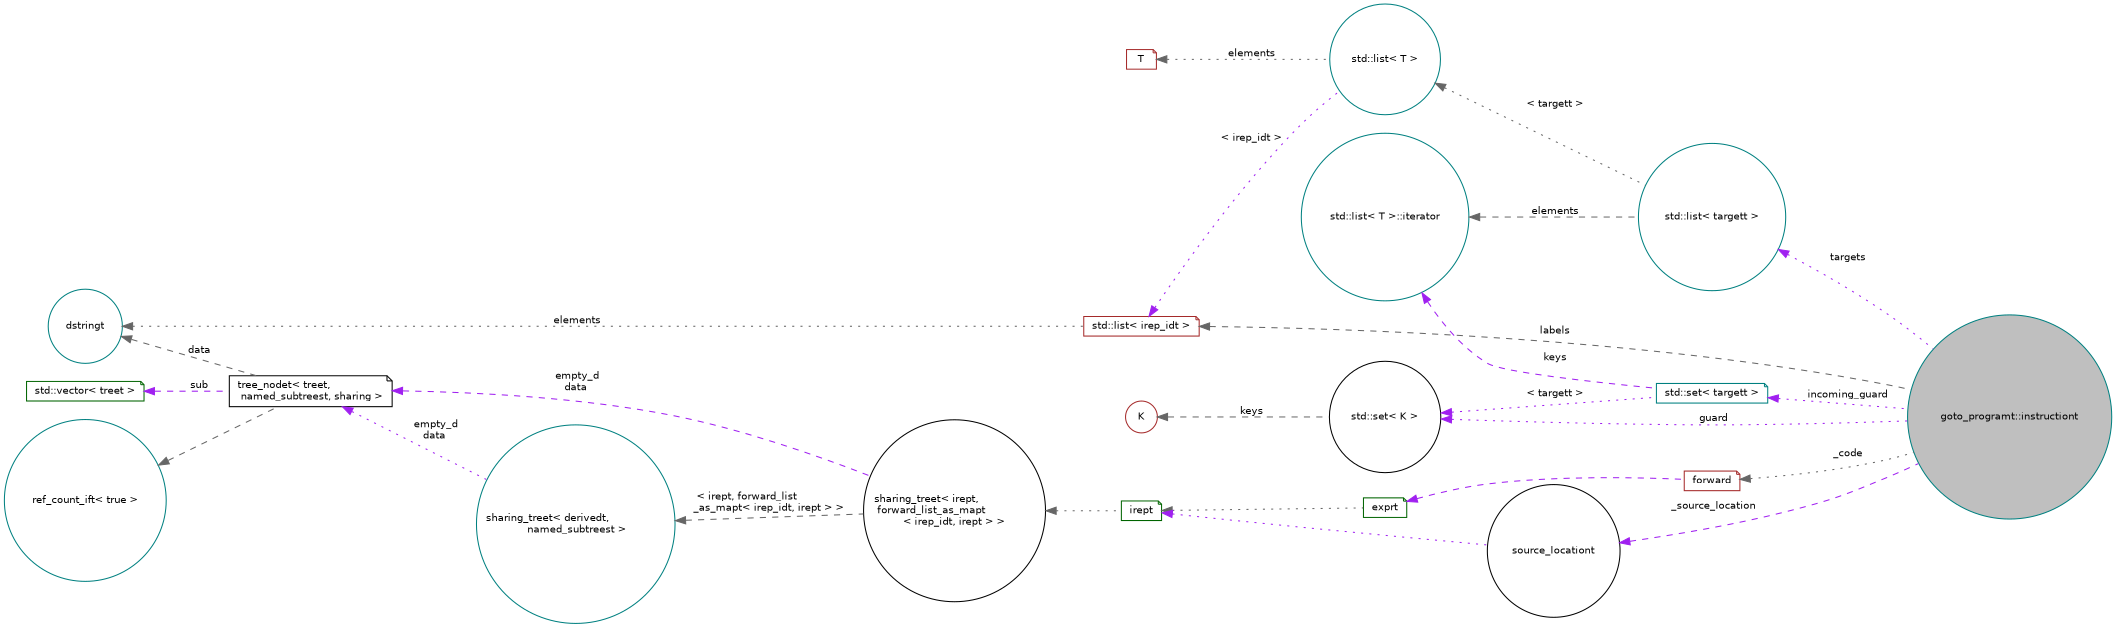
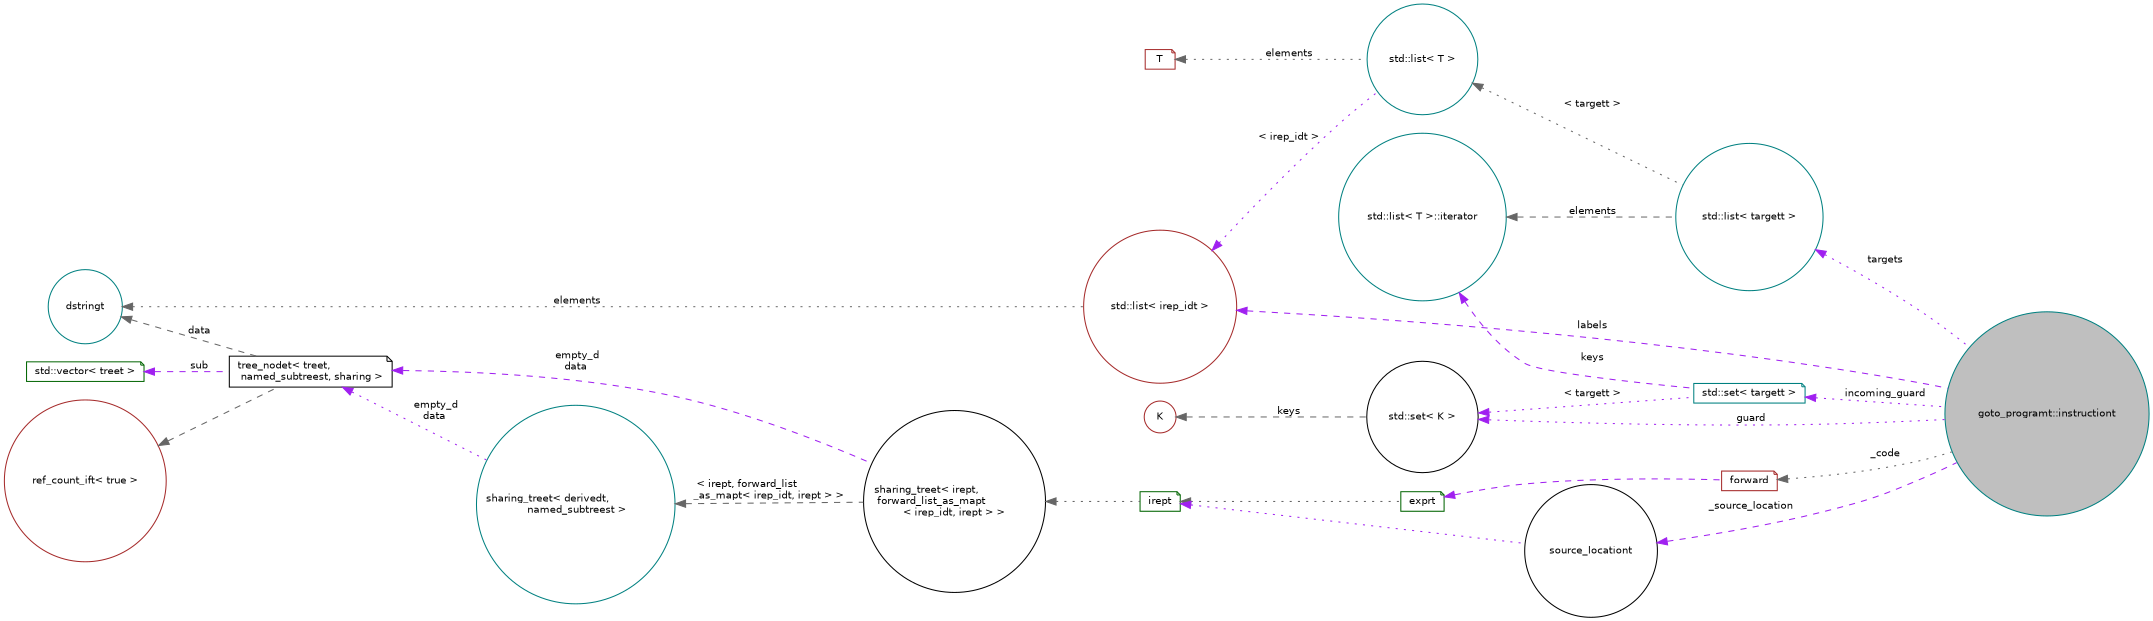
node "std::list< irep_idt >": shape note -> circle
edge "goto_programt::instructiont" -> "std::list< irep_idt >": color gray40 -> purple
node "ref_count_ift< true >": color teal -> brown
